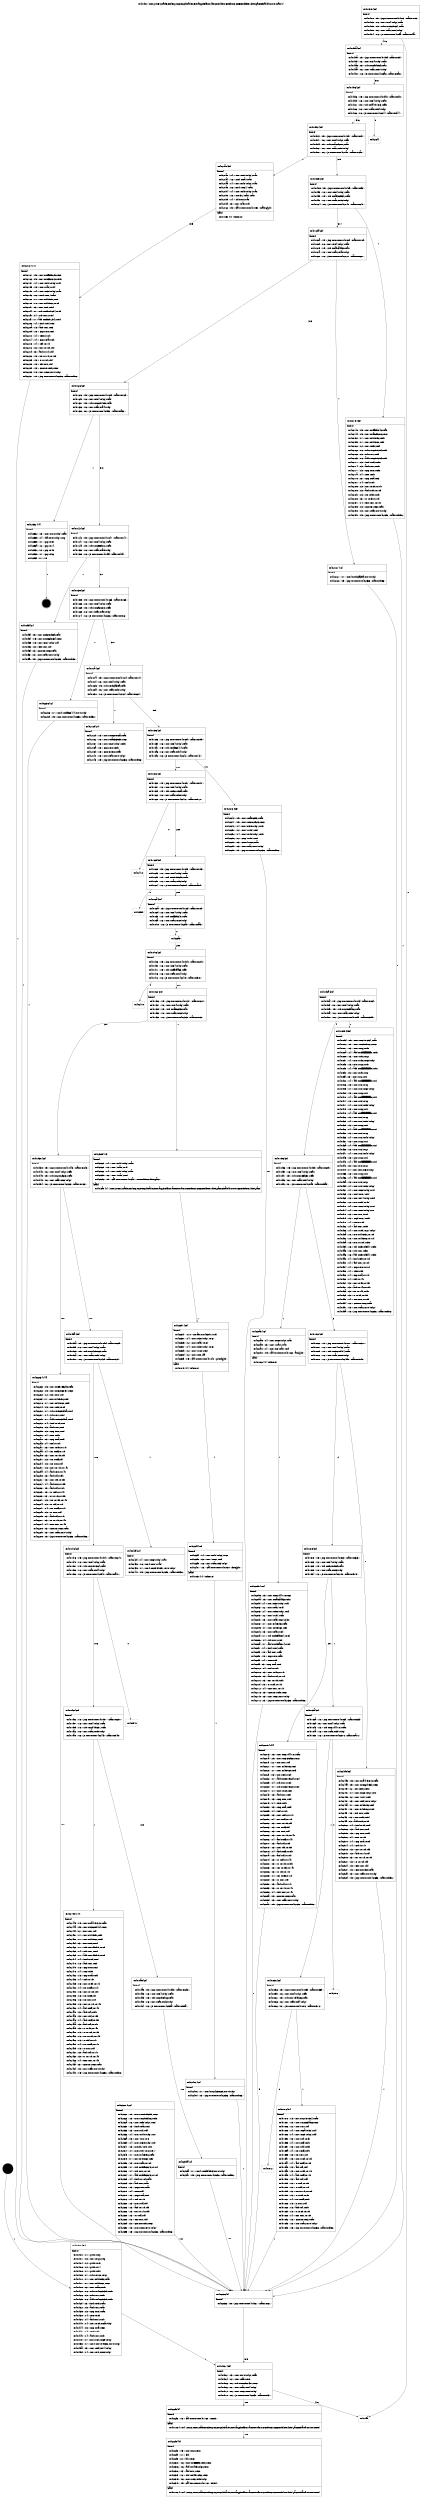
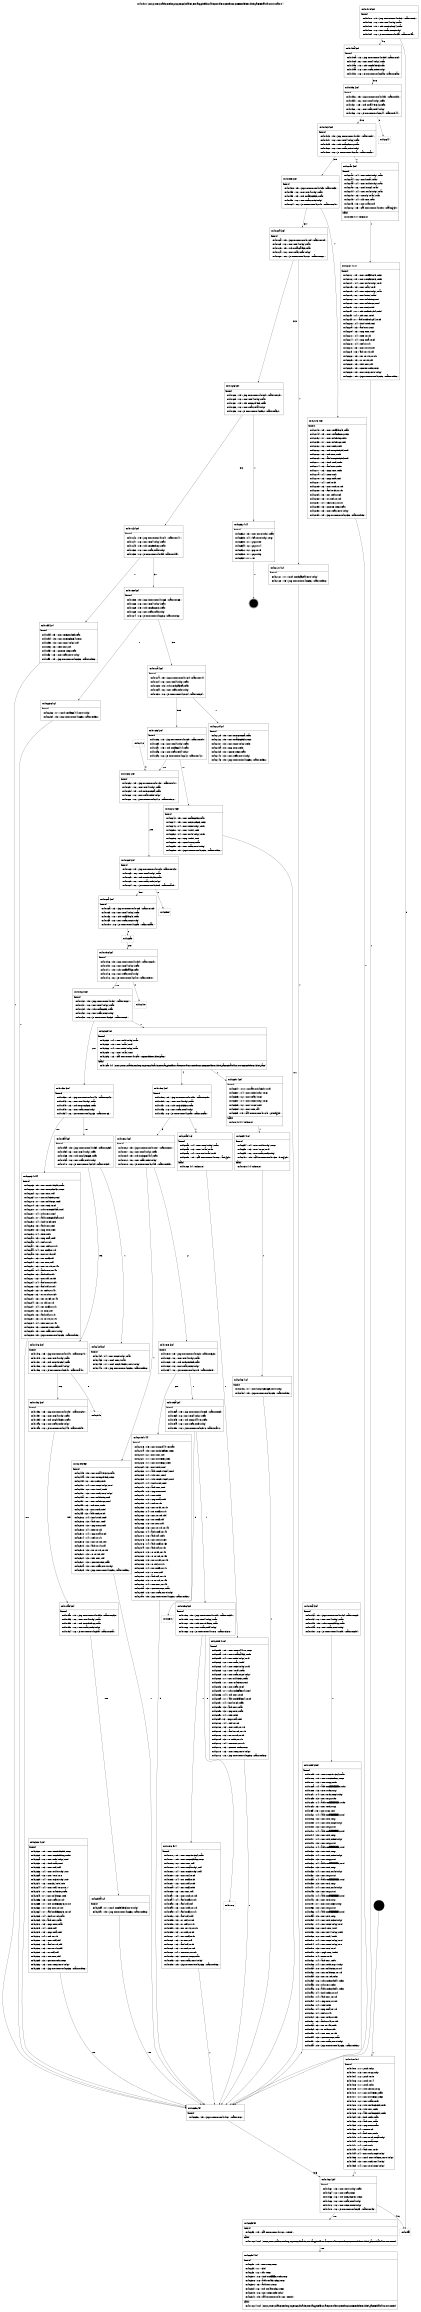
edge "0x4021a0 [39]" -> "0x4021c7 [111]": label " 315" -> " 1"
edge "0x401cb2 [28]" -> "0x402412": reversed
edge "0x401cce [28]" -> "0x401cea [28]": label " 208" -> " 508"
edge "0x401dca [28]" -> "0x401de6 [28]": now "0x4023c5 [18]" -> "0x401de6 [28]"
node "0x402445 [144]": removed
edge "0x401edd [258]" -> "0x402656 [5]": added, label "1"
